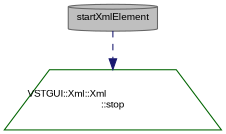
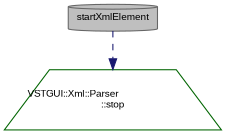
node "VSTGUI::Xml::Xml ::stop": label "VSTGUI::Xml::Xml ::stop" -> "VSTGUI::Xml::Parser ::stop"
